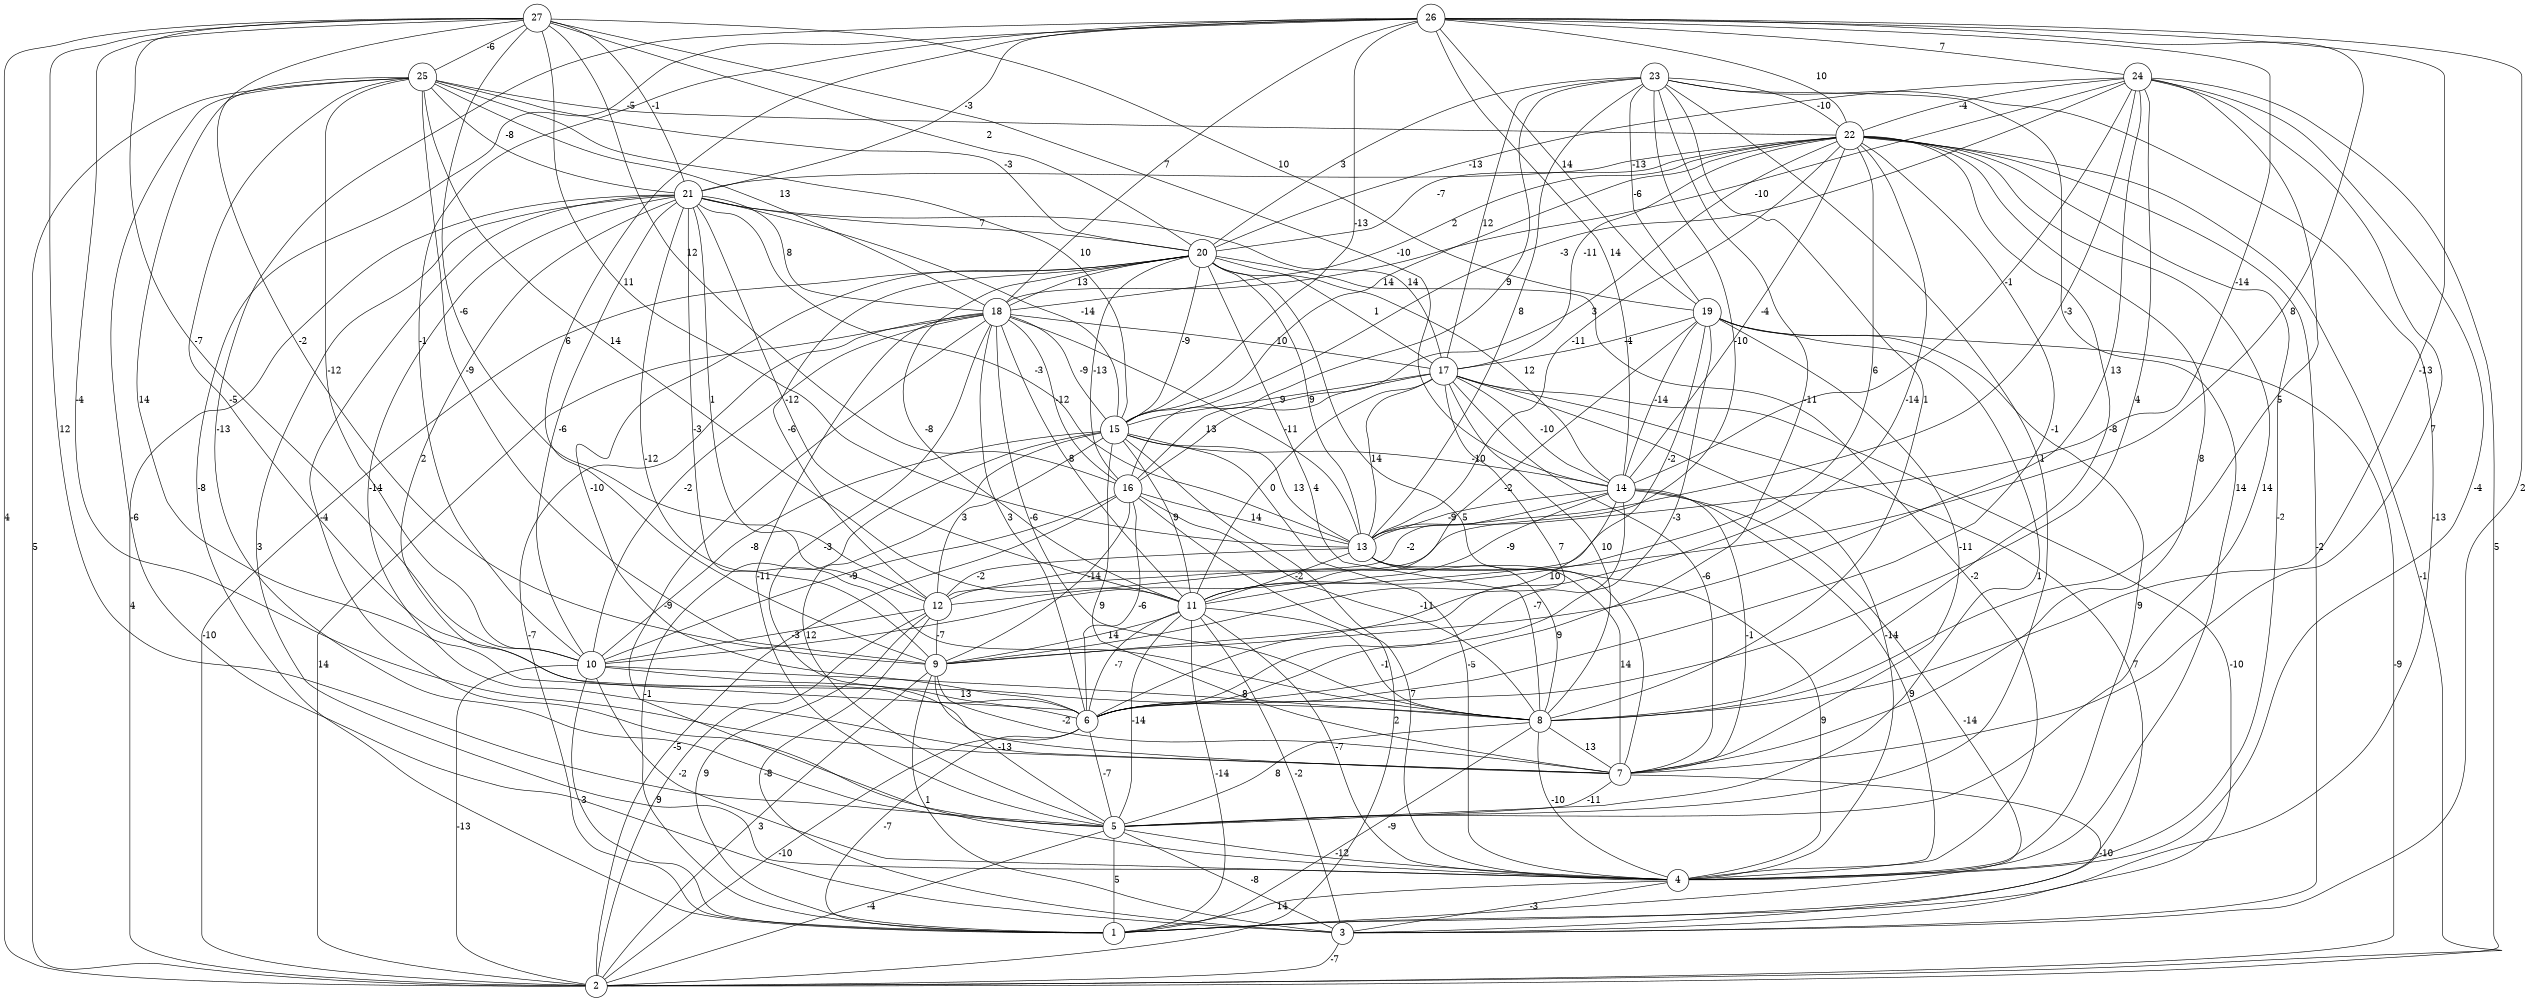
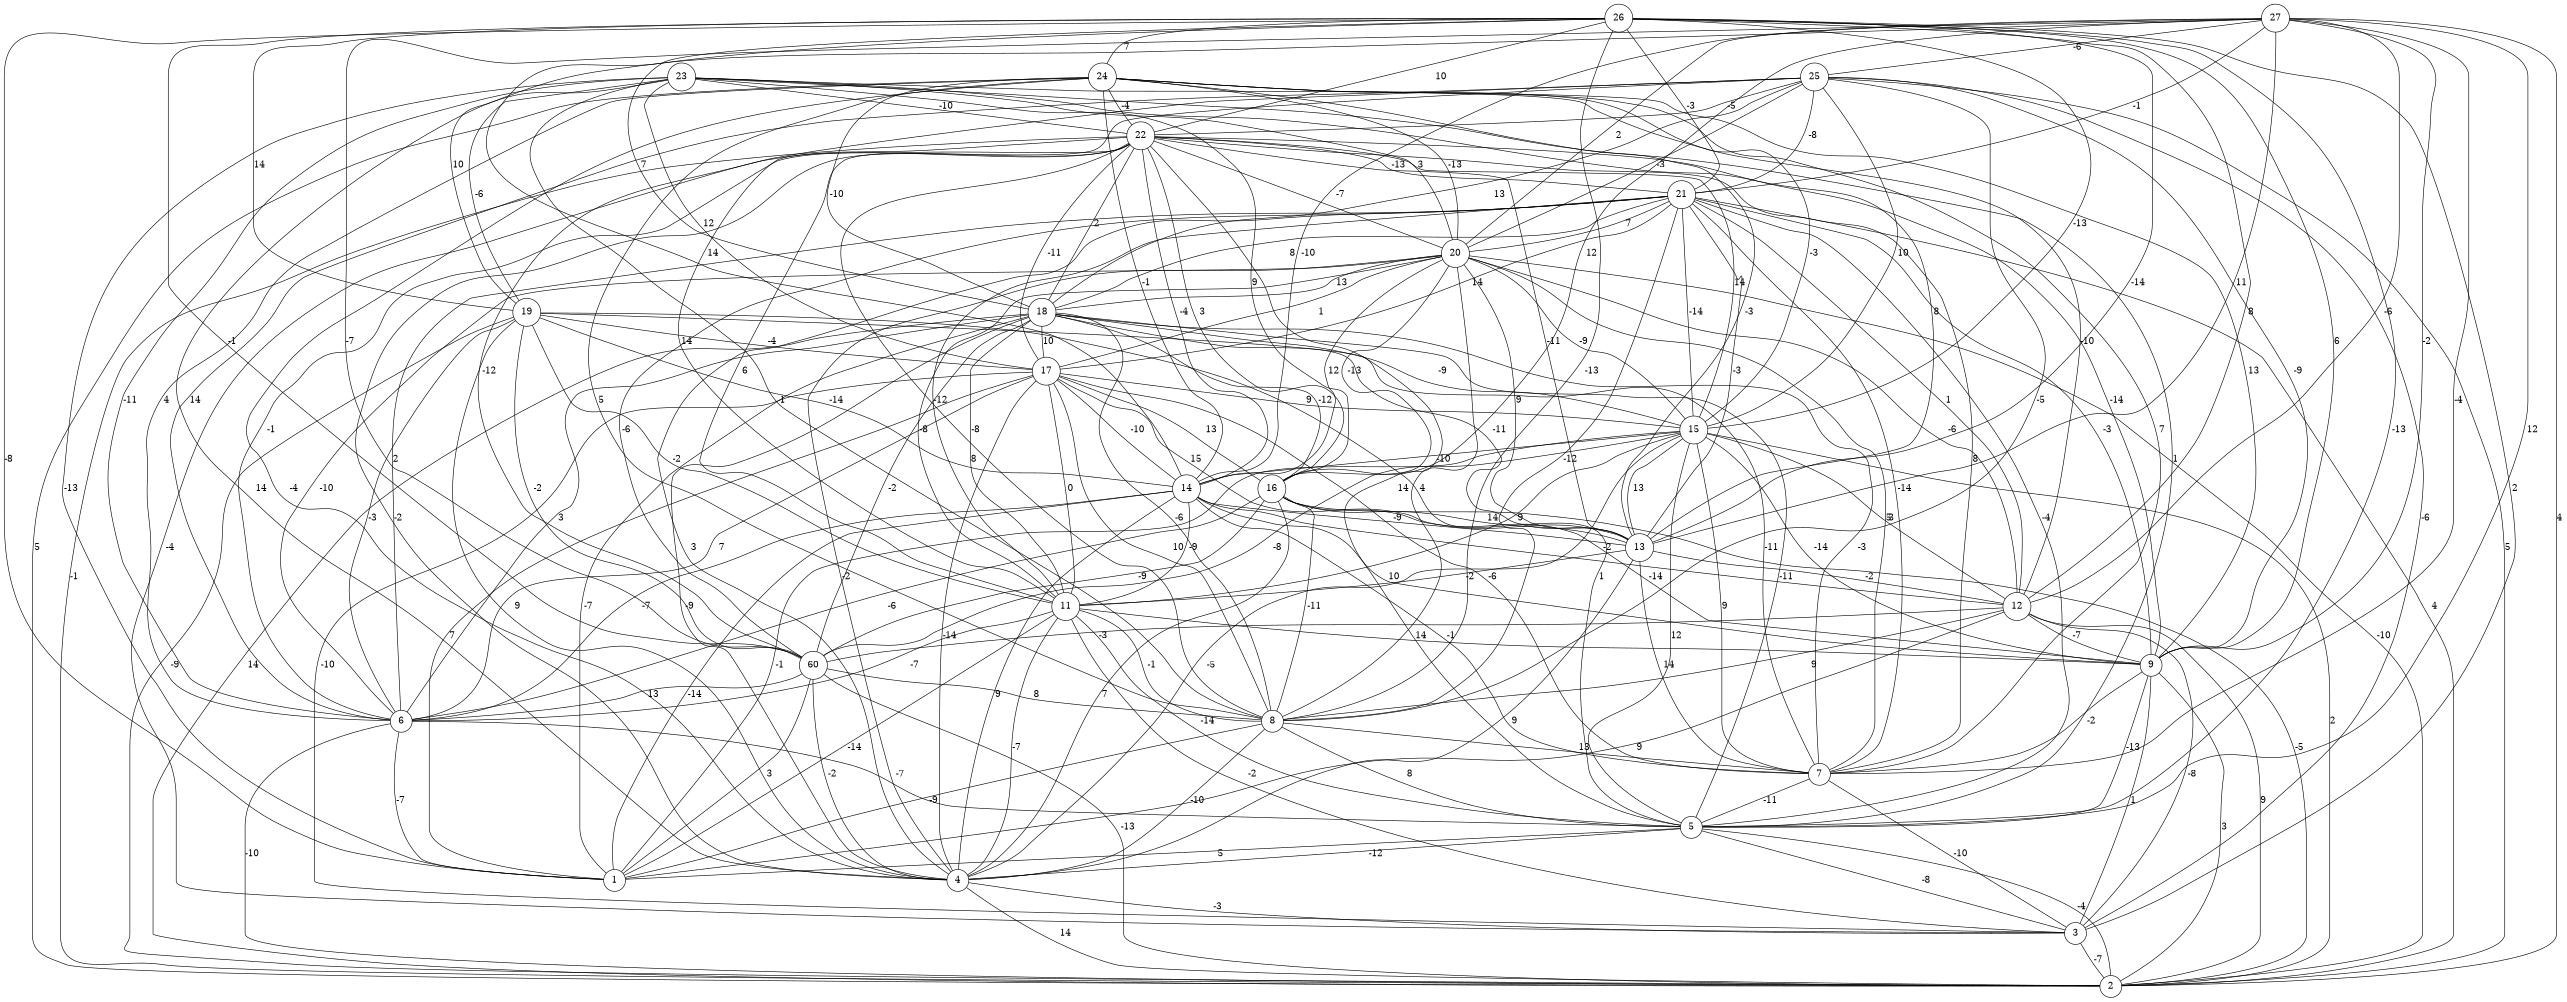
edge "17" -- "13": label "14" -> "15"
edge "22" -- "3": label "-2" -> "-4"
edge "13" -- "8": now "12" -- "8"
edge "15" -- "9": added, label "-14"
node "10": label "10" -> "60"
edge "4" -- "1": now "4" -- "2"
